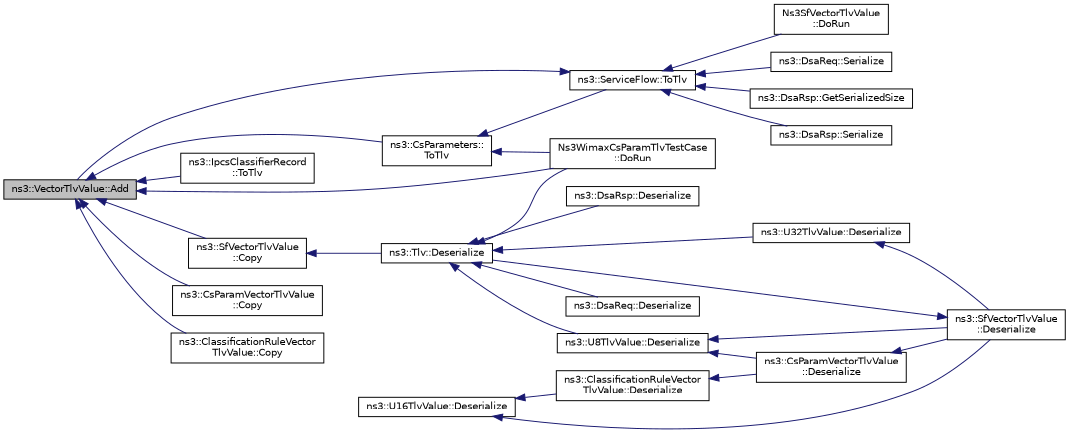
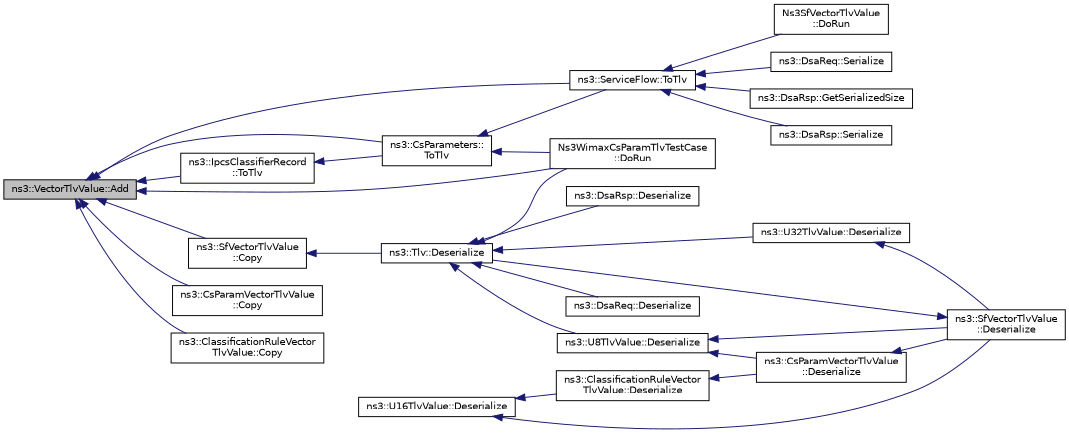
edge "ns3::VectorTlvValue::Add" -> "ns3::ServiceFlow::ToTlv": reversed
edge "ns3::CsParameters:: ToTlv" -> "ns3::IpcsClassifierRecord ::ToTlv": added
